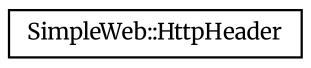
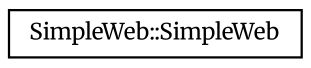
node "SimpleWeb::HttpHeader": label "SimpleWeb::HttpHeader" -> "SimpleWeb::SimpleWeb"
